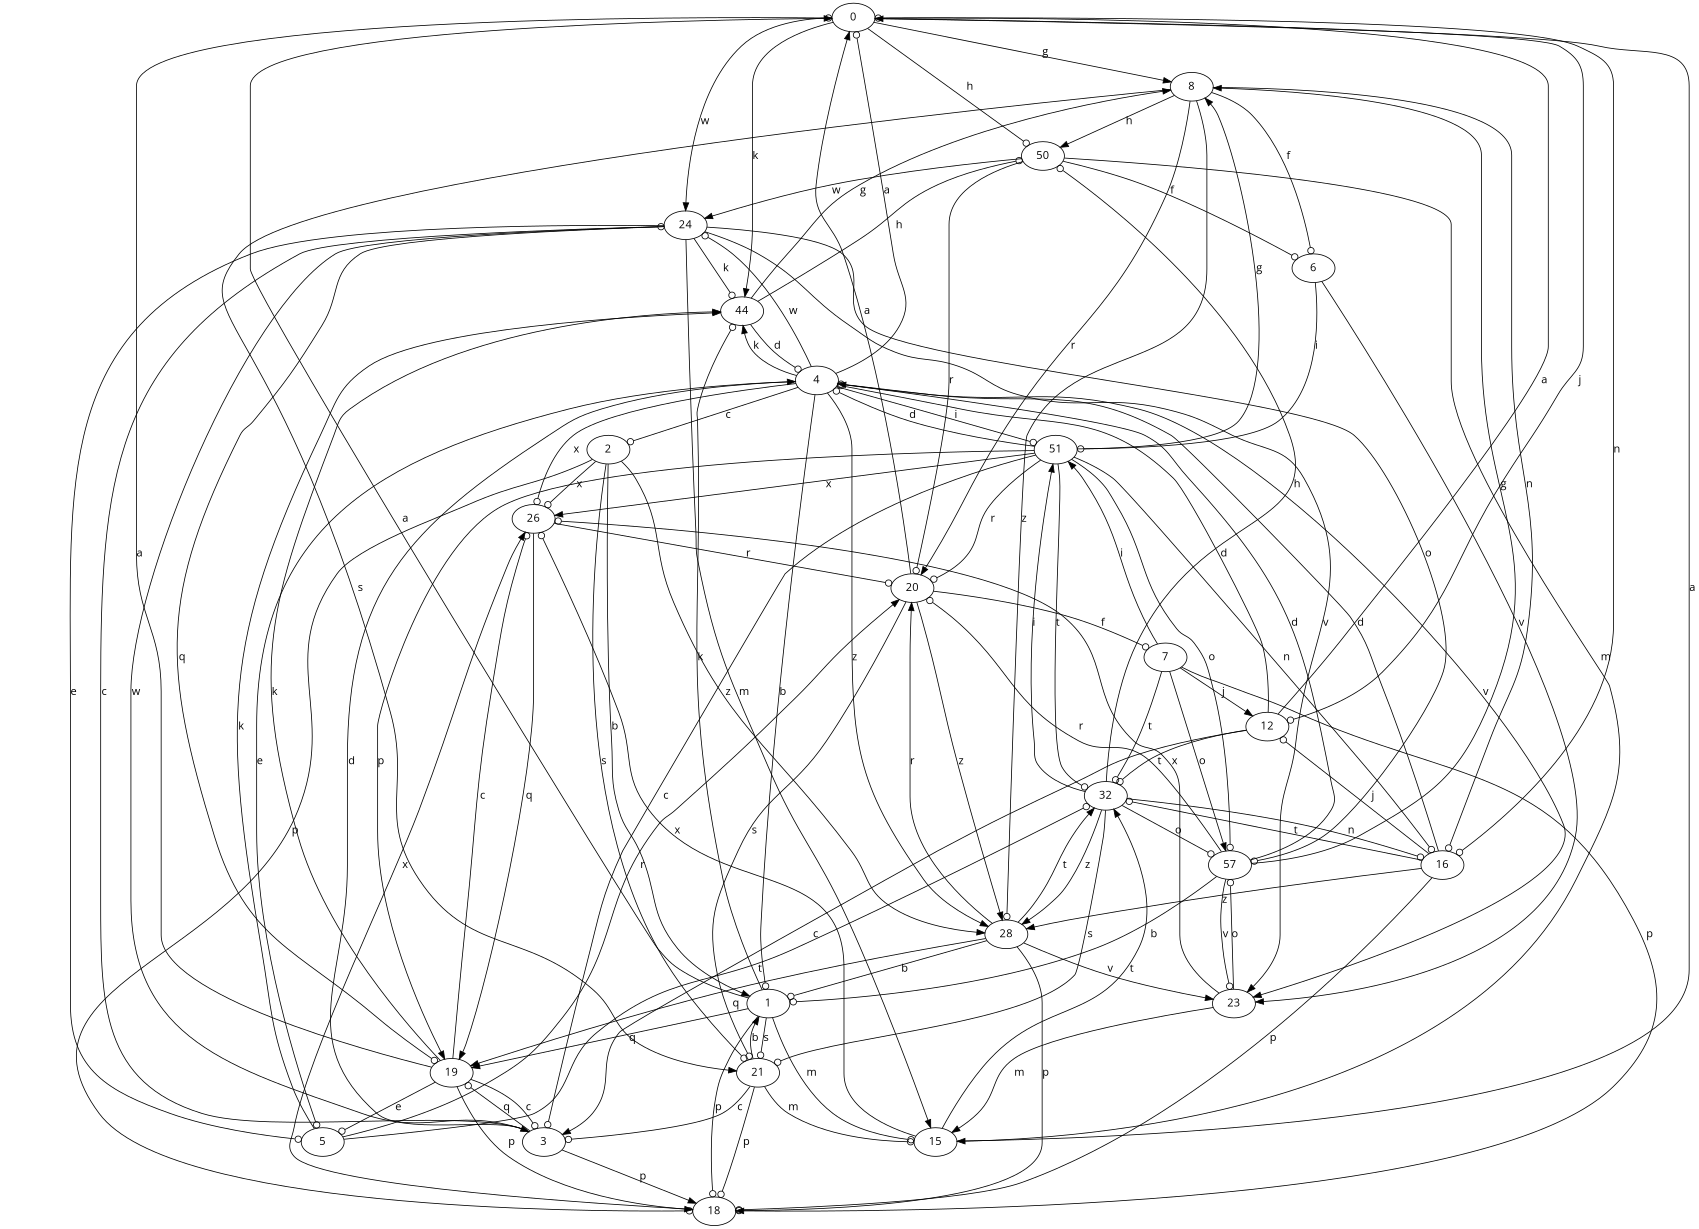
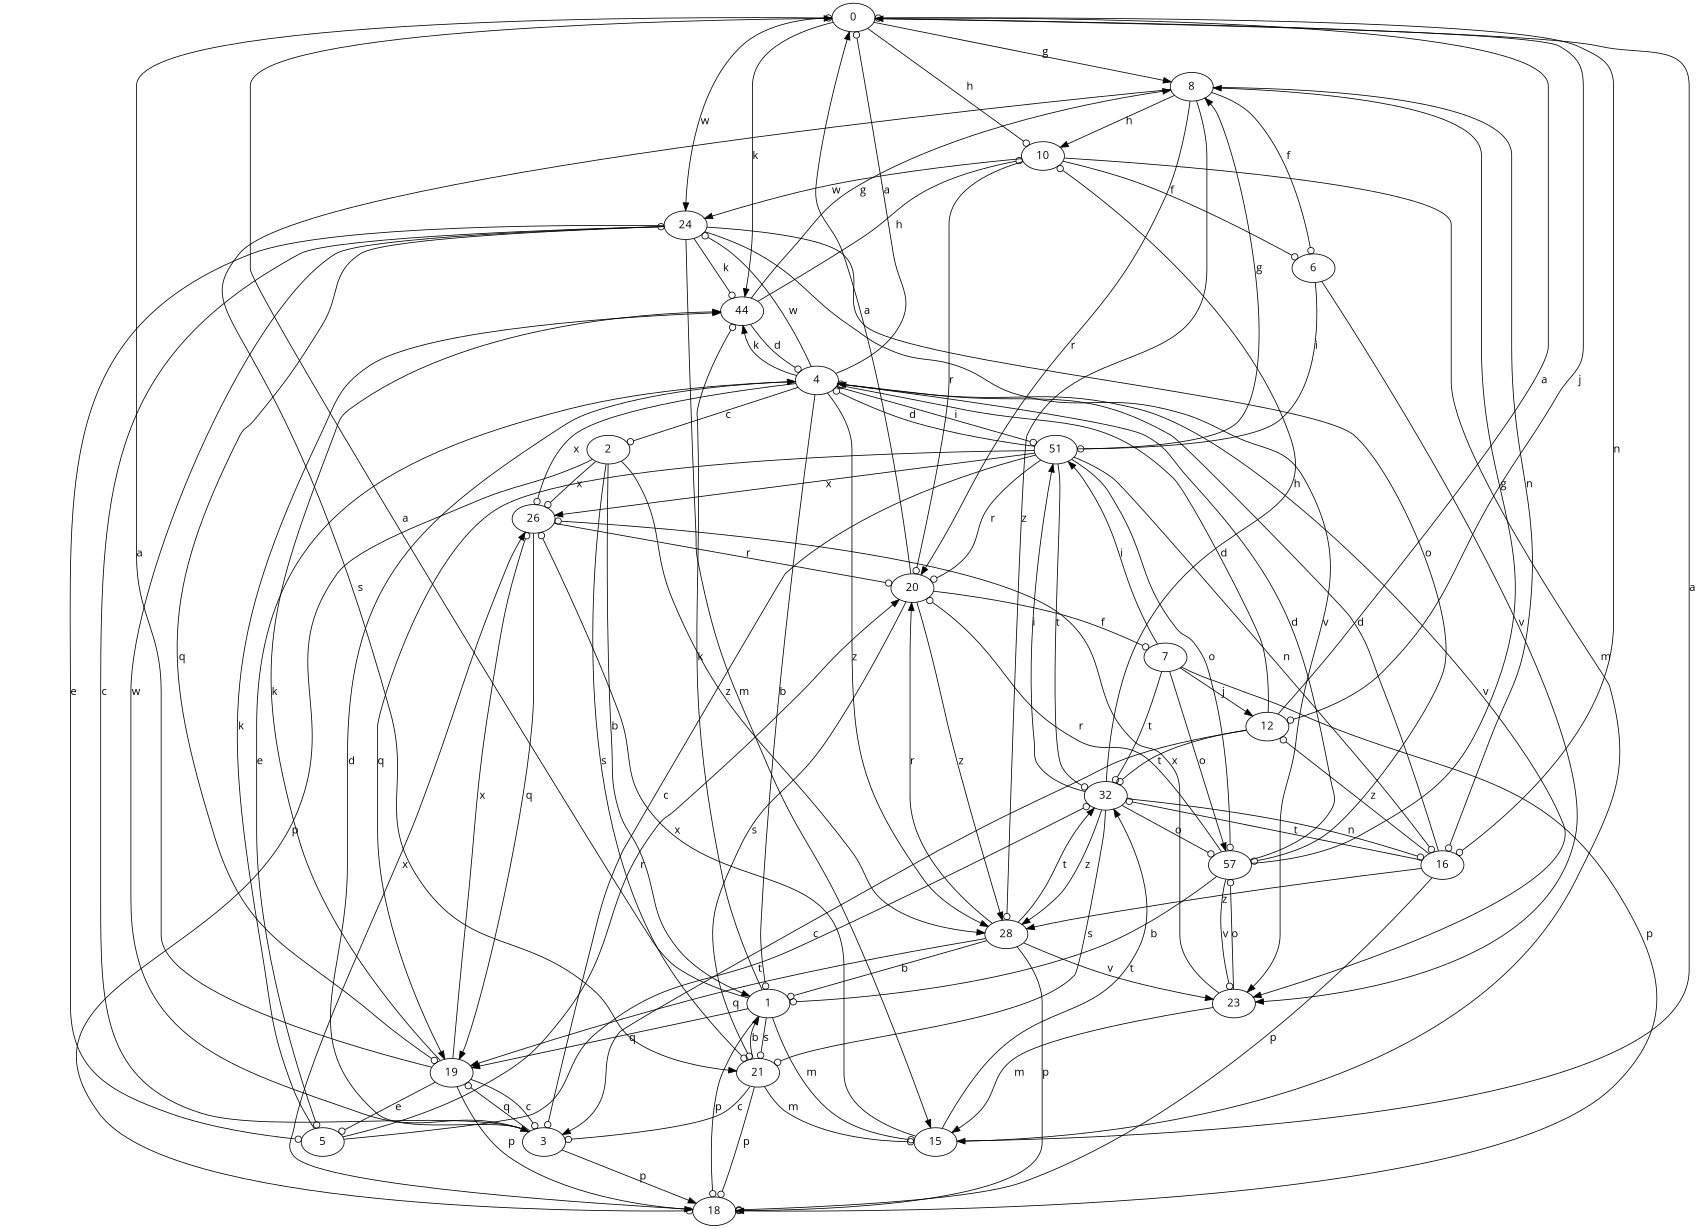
node "50": label "50" -> "10"
edge "51" -> "19": label "p" -> "q"
edge "19" -> "26": label "c" -> "x"
edge "16" -> "12": label "j" -> "z"
